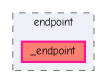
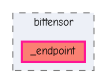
cluster "endpoint": label "endpoint" -> "bittensor"
